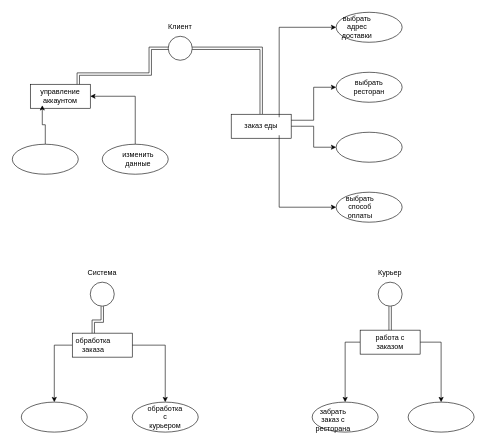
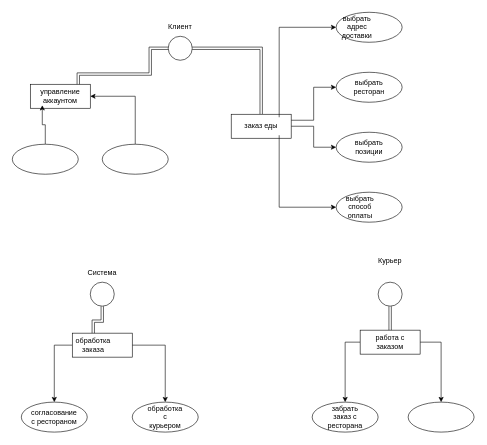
node "выбрать позиции": added
node "изменить данные": removed
node "Курьер": moved (390, 273) -> (390, 261)
node "согласование с рестораном": added
node "забрать заказ с ресторана": moved (333, 420) -> (345, 417)
